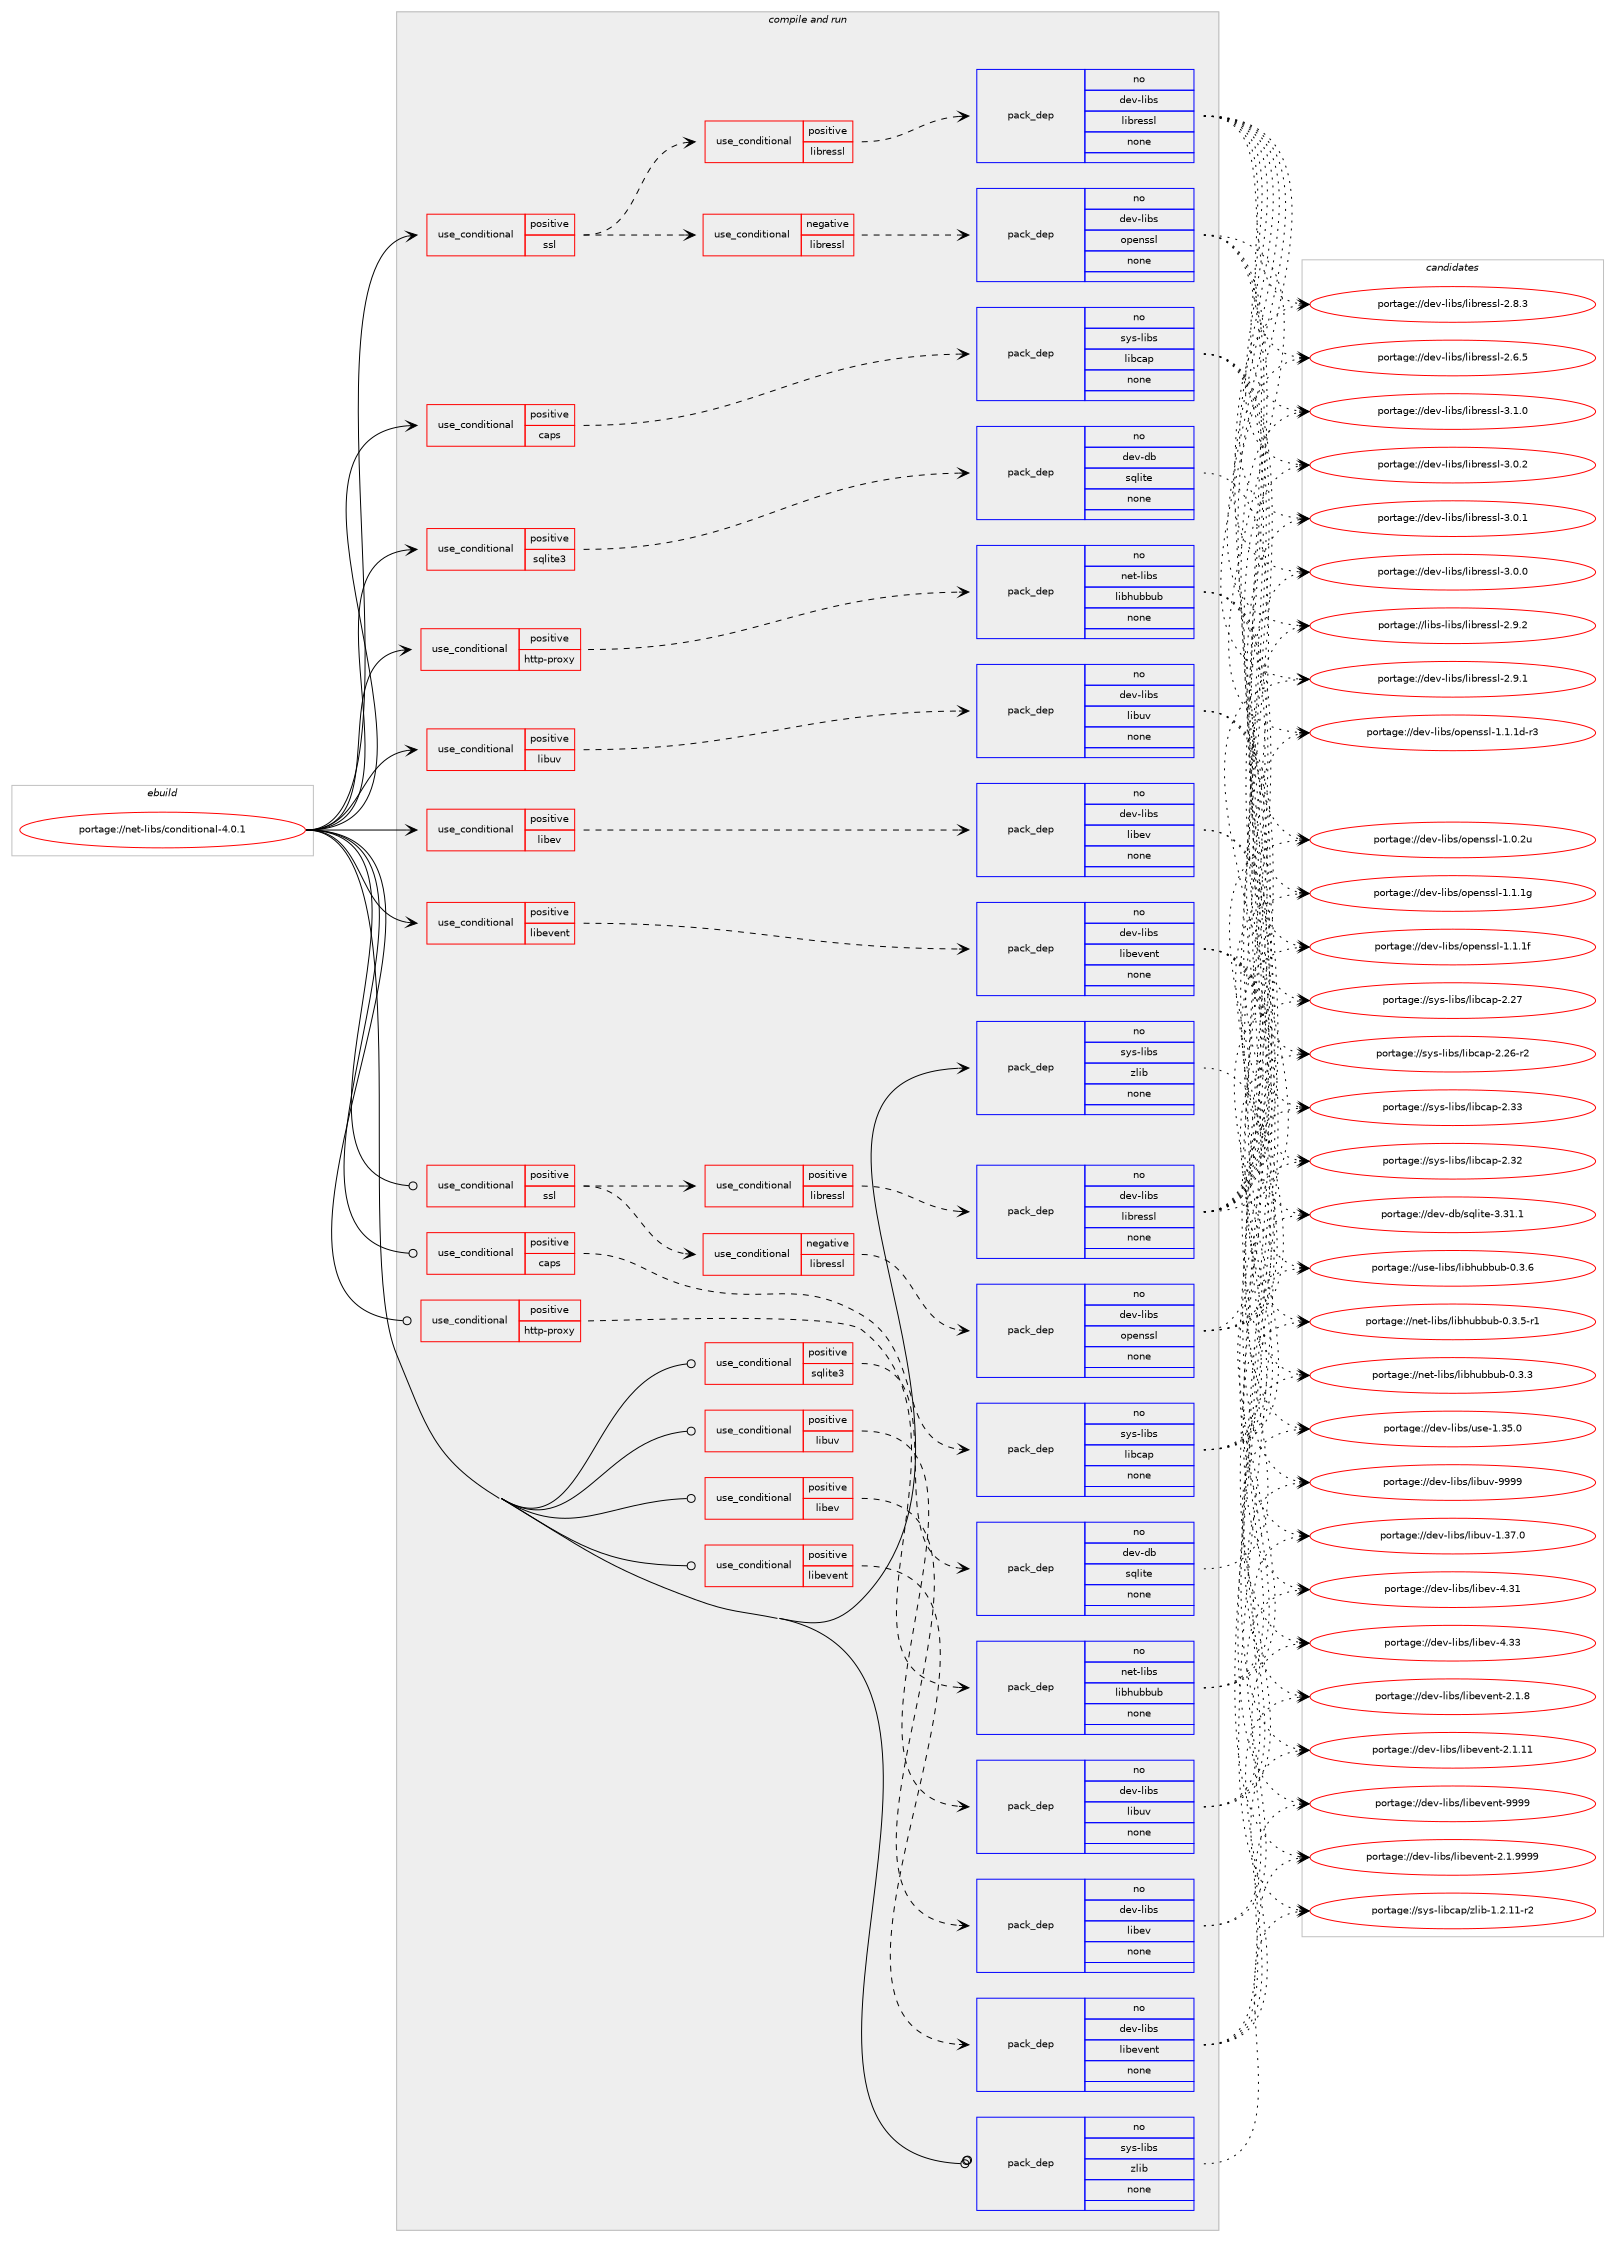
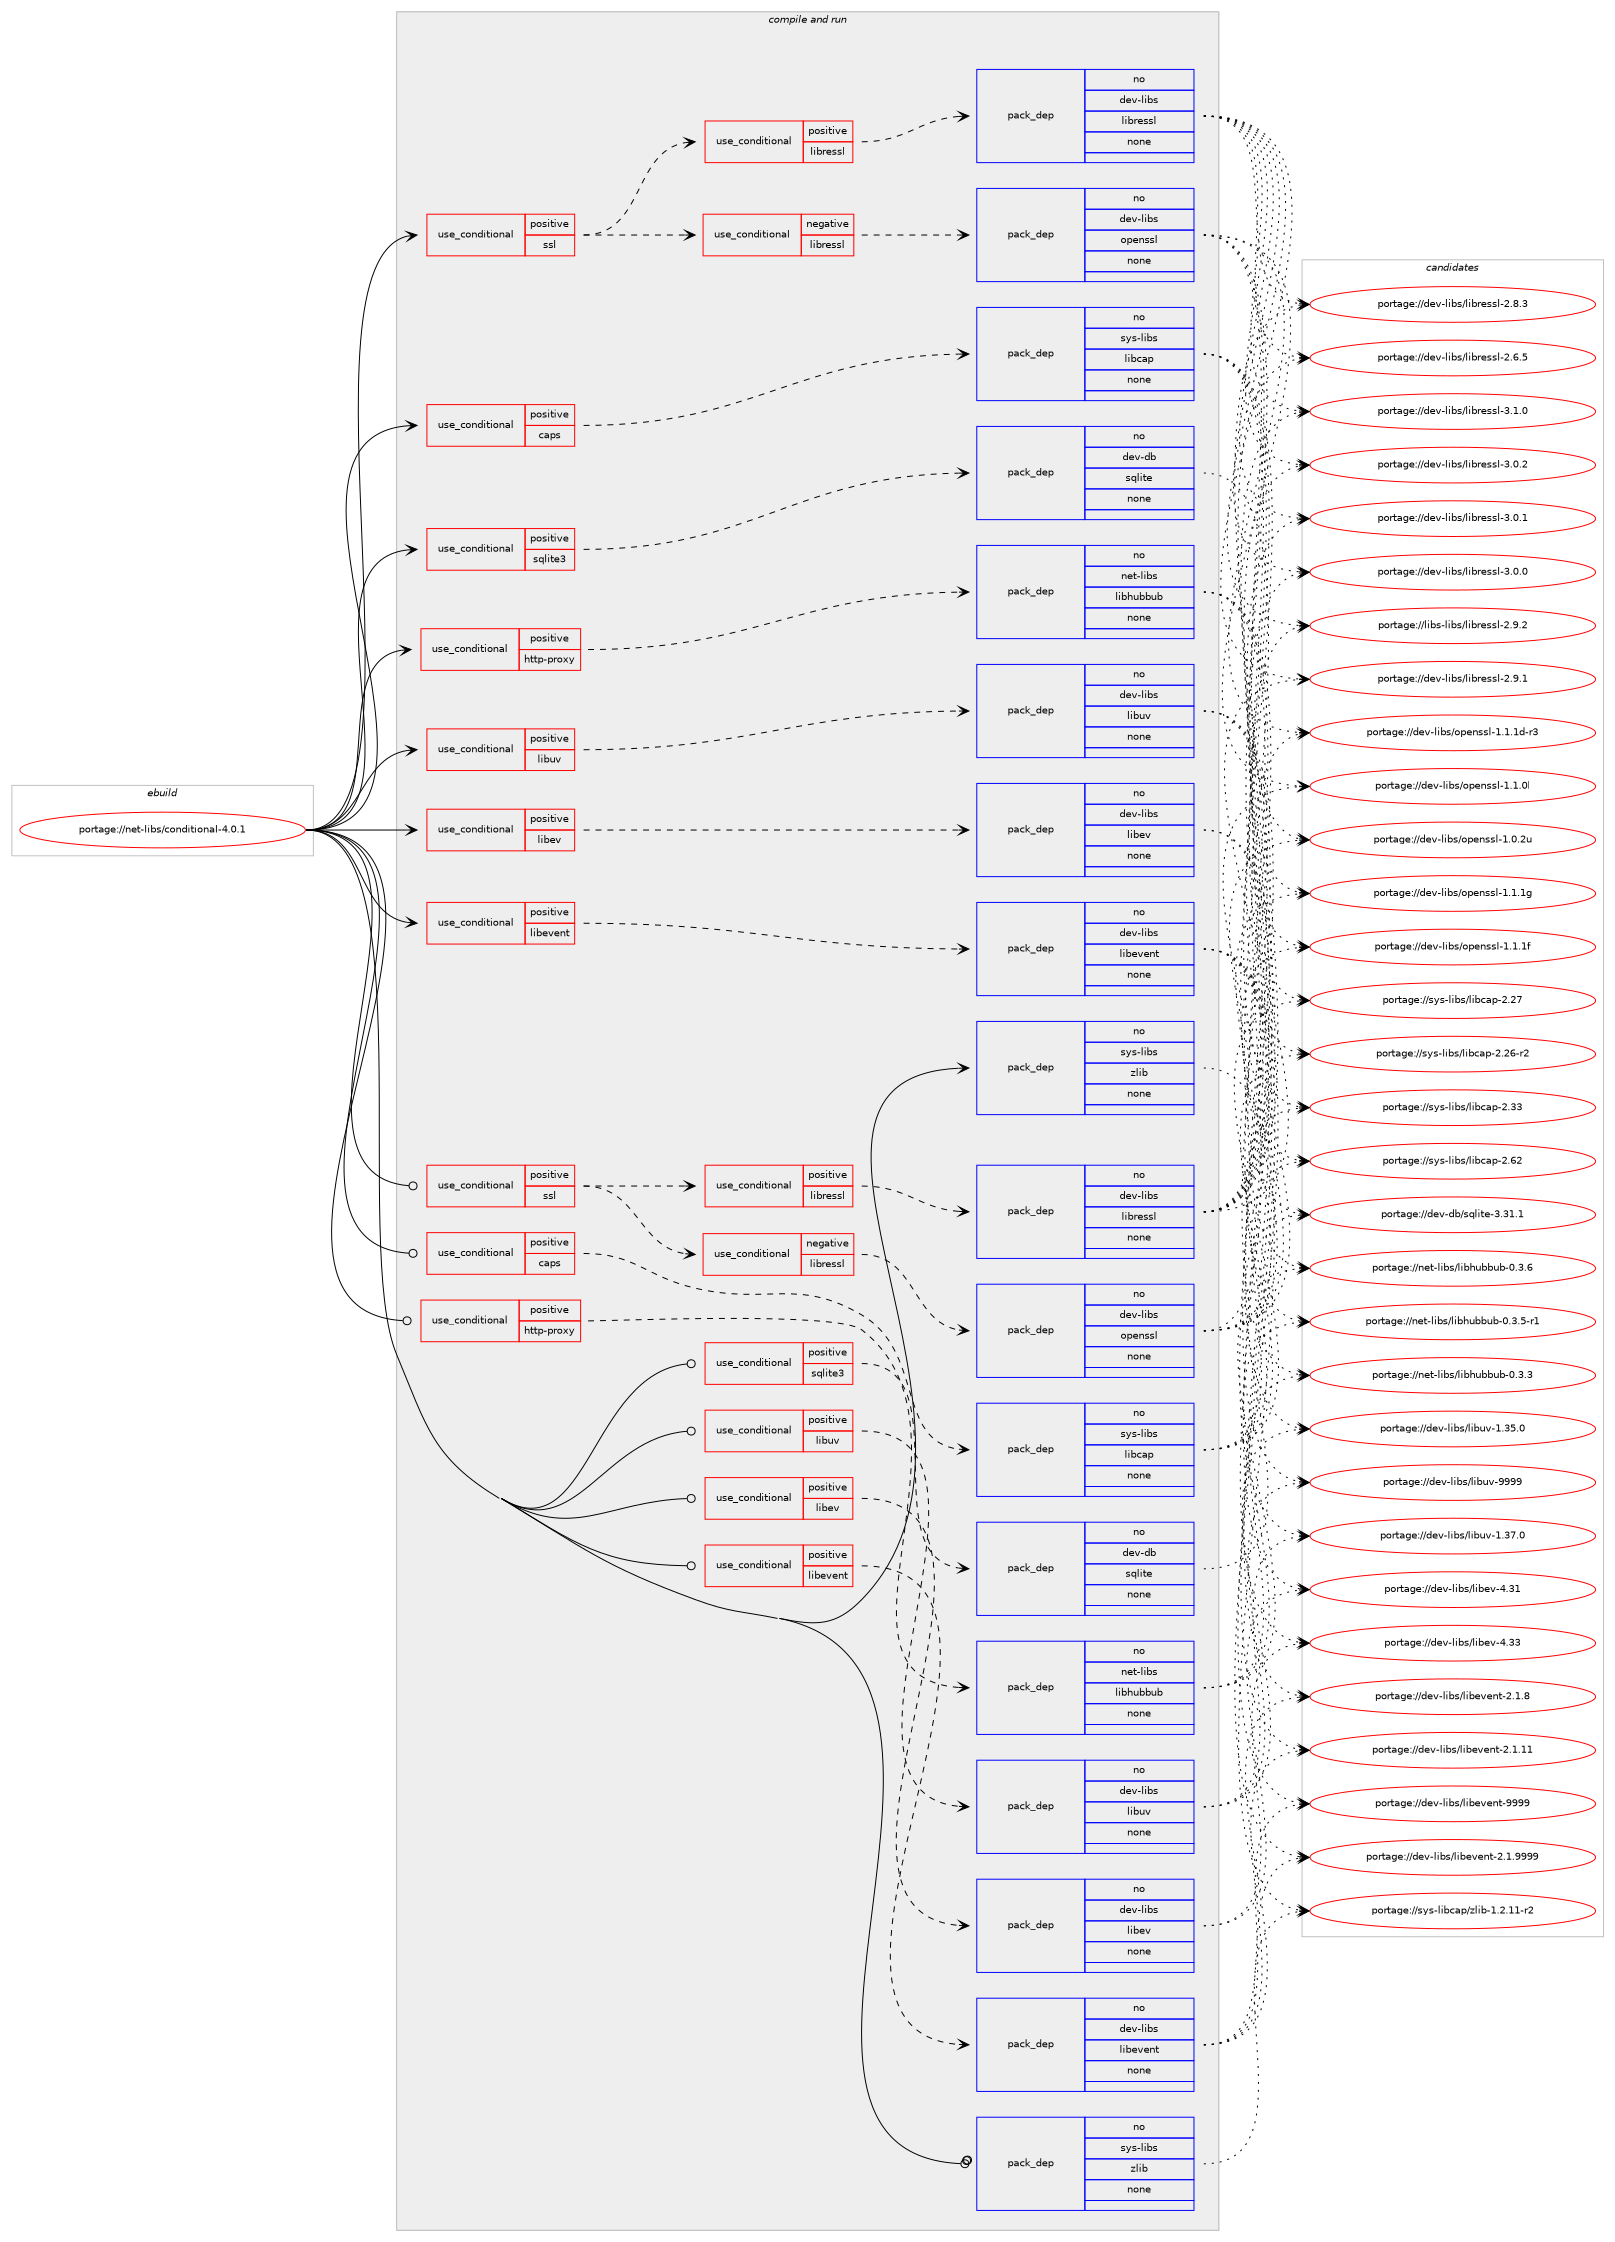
node "portage://dev-libs/openssl-1.1.0l": added
node "portage://sys-libs/libcap-2.32": label "portage://sys-libs/libcap-2.32" -> "portage://sys-libs/libcap-2.62"
node "portage://use-libs/libhubbub-0.3.6": label "portage://use-libs/libhubbub-0.3.6" -> "portage://net-libs/libhubbub-0.3.6"
node "portage://dev-libs/use-1.35.0": label "portage://dev-libs/use-1.35.0" -> "portage://dev-libs/libuv-1.35.0"
